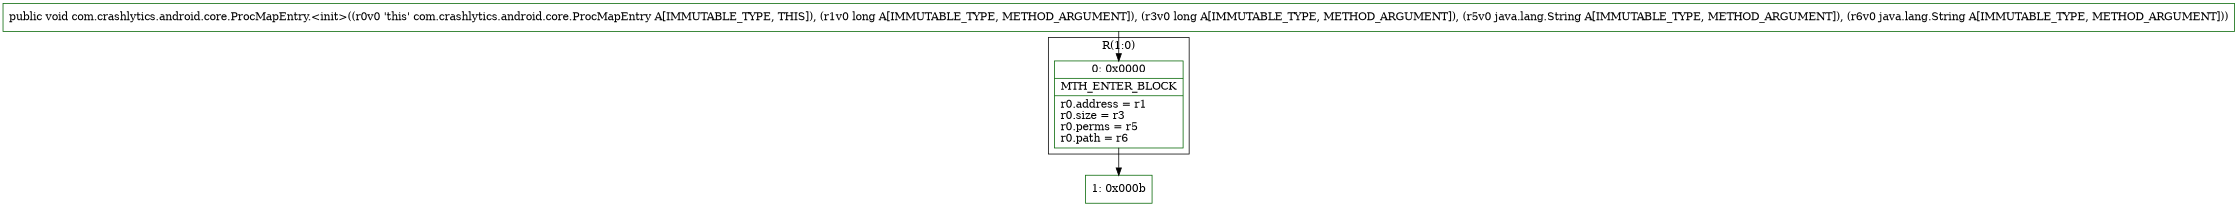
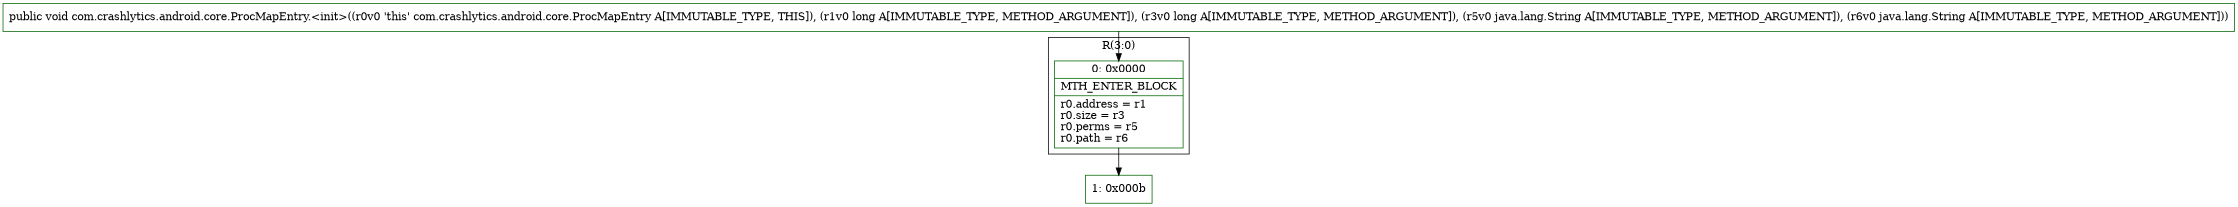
cluster "R(1:0)": label "R(1:0)" -> "R(3:0)"
